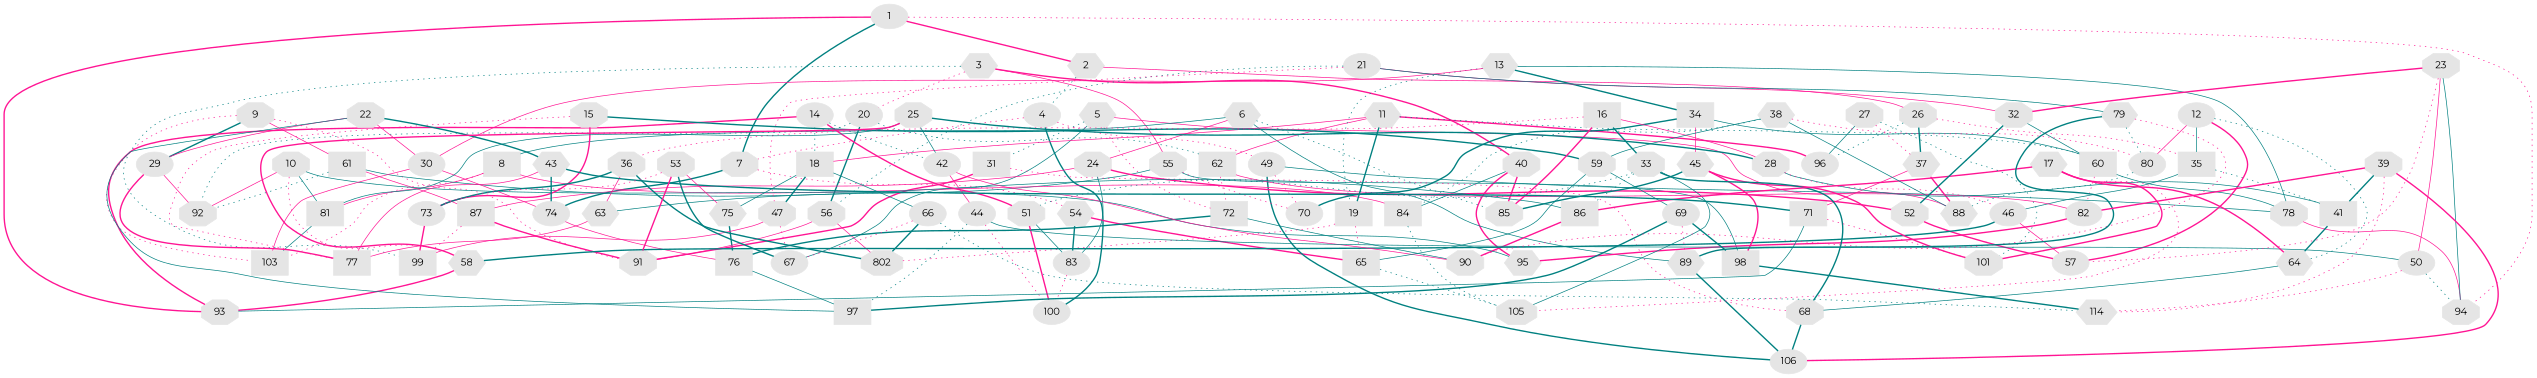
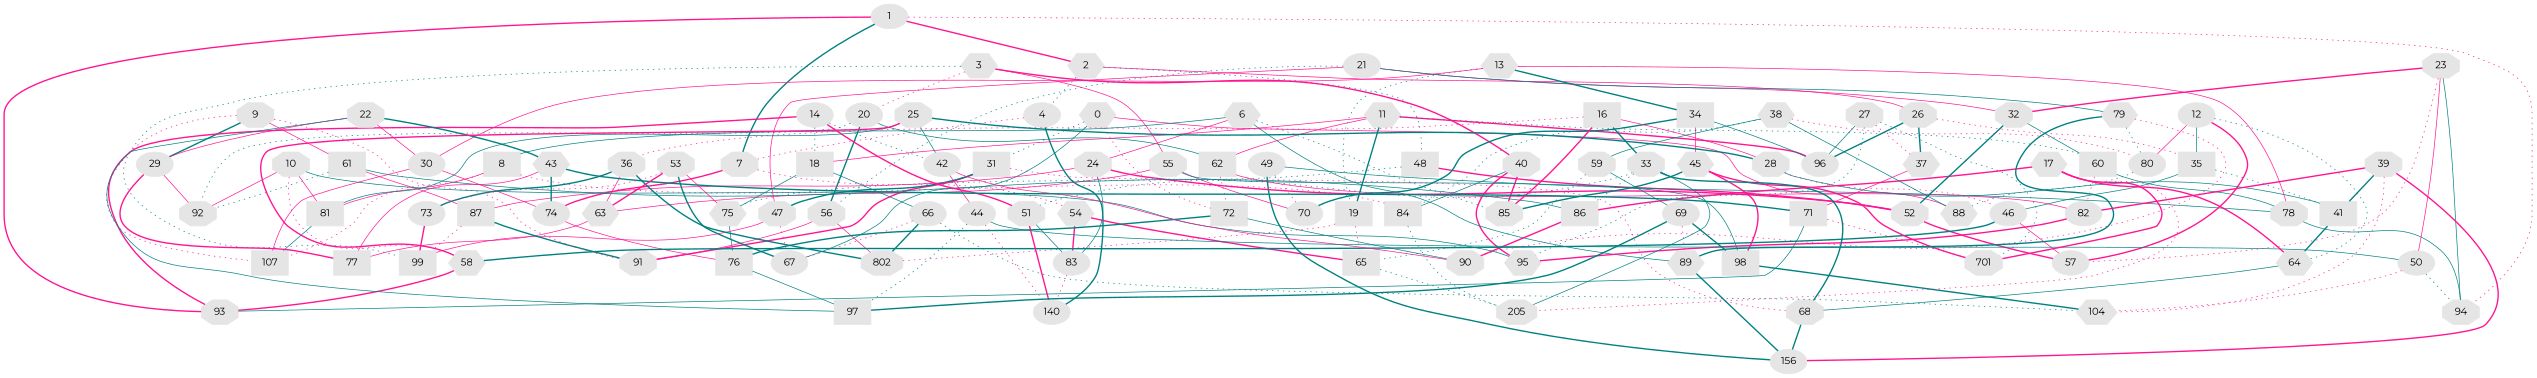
edge "13" -- "78": color teal -> deeppink
edge "21" -- "47": style dotted -> solid
node "15": removed
node "5": label "5" -> "0"
edge "34" -- "60": now "34" -- "96"
edge "4" -- "49": removed
edge "26" -- "96": style dotted -> bold
edge "20" -- "62": style dotted -> solid
node "48": added
edge "37" -- "88": removed
edge "7" -- "74": color teal -> deeppink
edge "10" -- "81": color teal -> deeppink
edge "18" -- "47": now "31" -- "47"
edge "8" -- "84": style solid -> dotted
edge "55" -- "63": color teal -> deeppink
edge "55" -- "70": style dotted -> solid
edge "27" -- "95": added
edge "53" -- "91": now "53" -- "63"
edge "78" -- "94": color deeppink -> teal
edge "87" -- "91": color deeppink -> teal
edge "59" -- "65": style solid -> dotted
edge "75" -- "76": style bold -> solid
edge "54" -- "83": color teal -> deeppink
node "103": label "103" -> "107"
node "101": label "101" -> "701"
node "100": label "100" -> "140"
node "105": label "105" -> "205"
node "114": label "114" -> "104"
node "106": label "106" -> "156"
